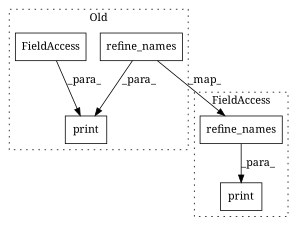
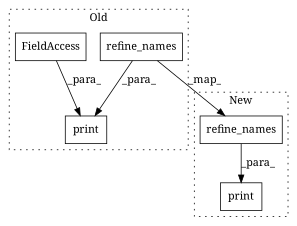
cluster "FieldAccess": label "FieldAccess" -> "New"
